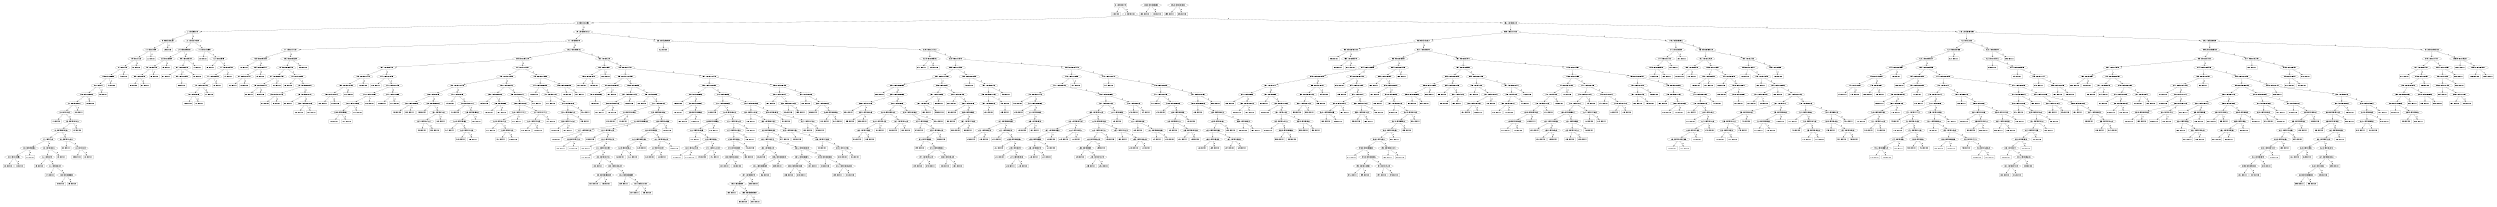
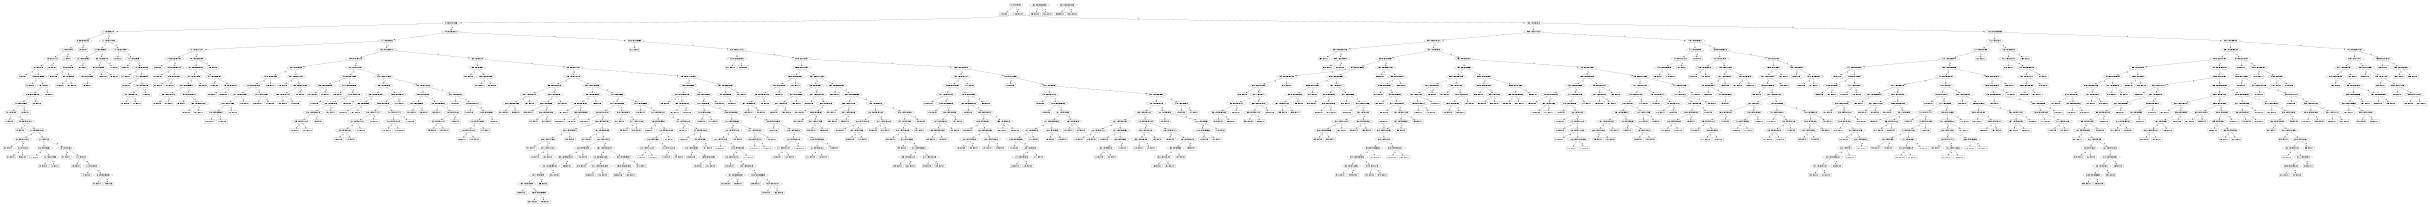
edge "(704) 3 Cut=135.525" -> "(736) 3 Cut=253.756": now "(735) 6 Cut=0.0375" -> "(736) 3 Cut=253.756"
edge "(407) Class=0" -> "(405) Class=1": now "(404) 6 Cut=0.0375" -> "(405) Class=1"
edge "(568) 3 Cut=293.658" -> "(582) Class=1": reversed
